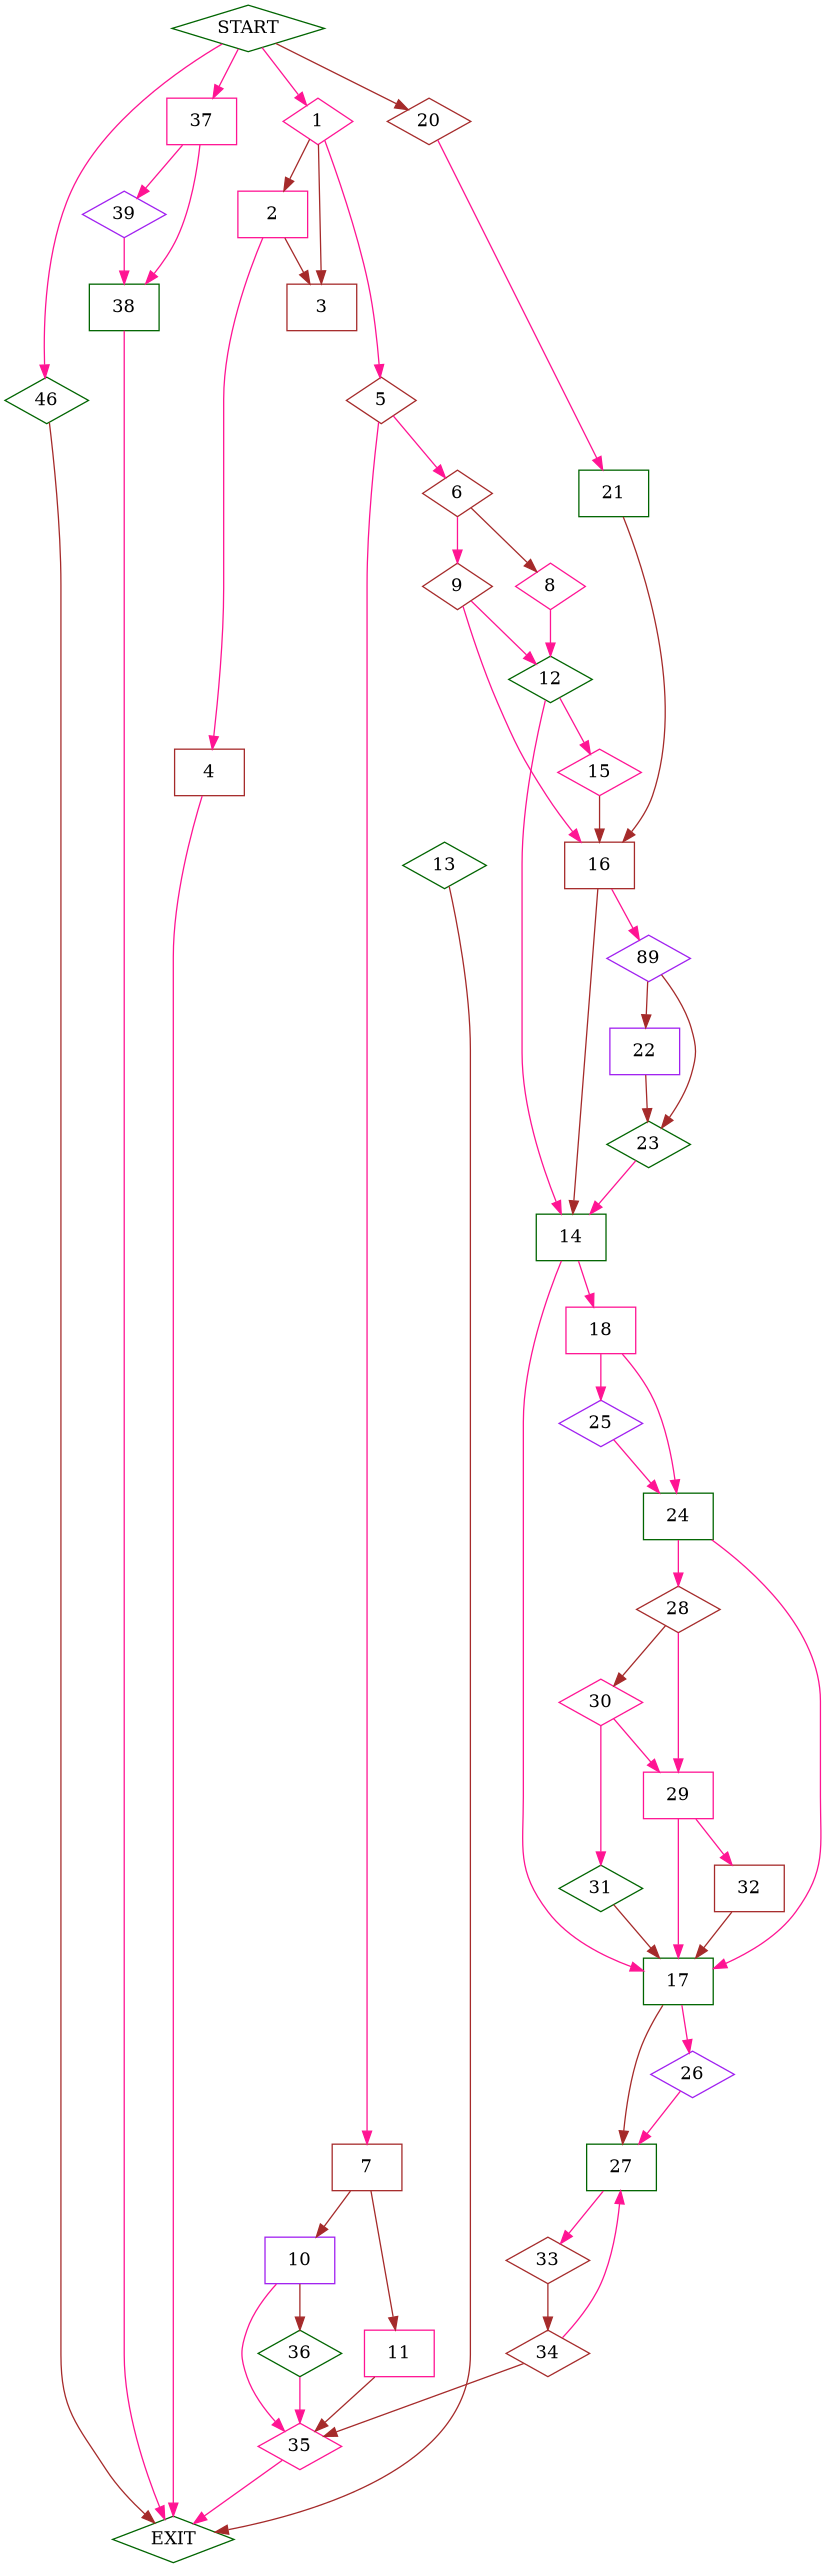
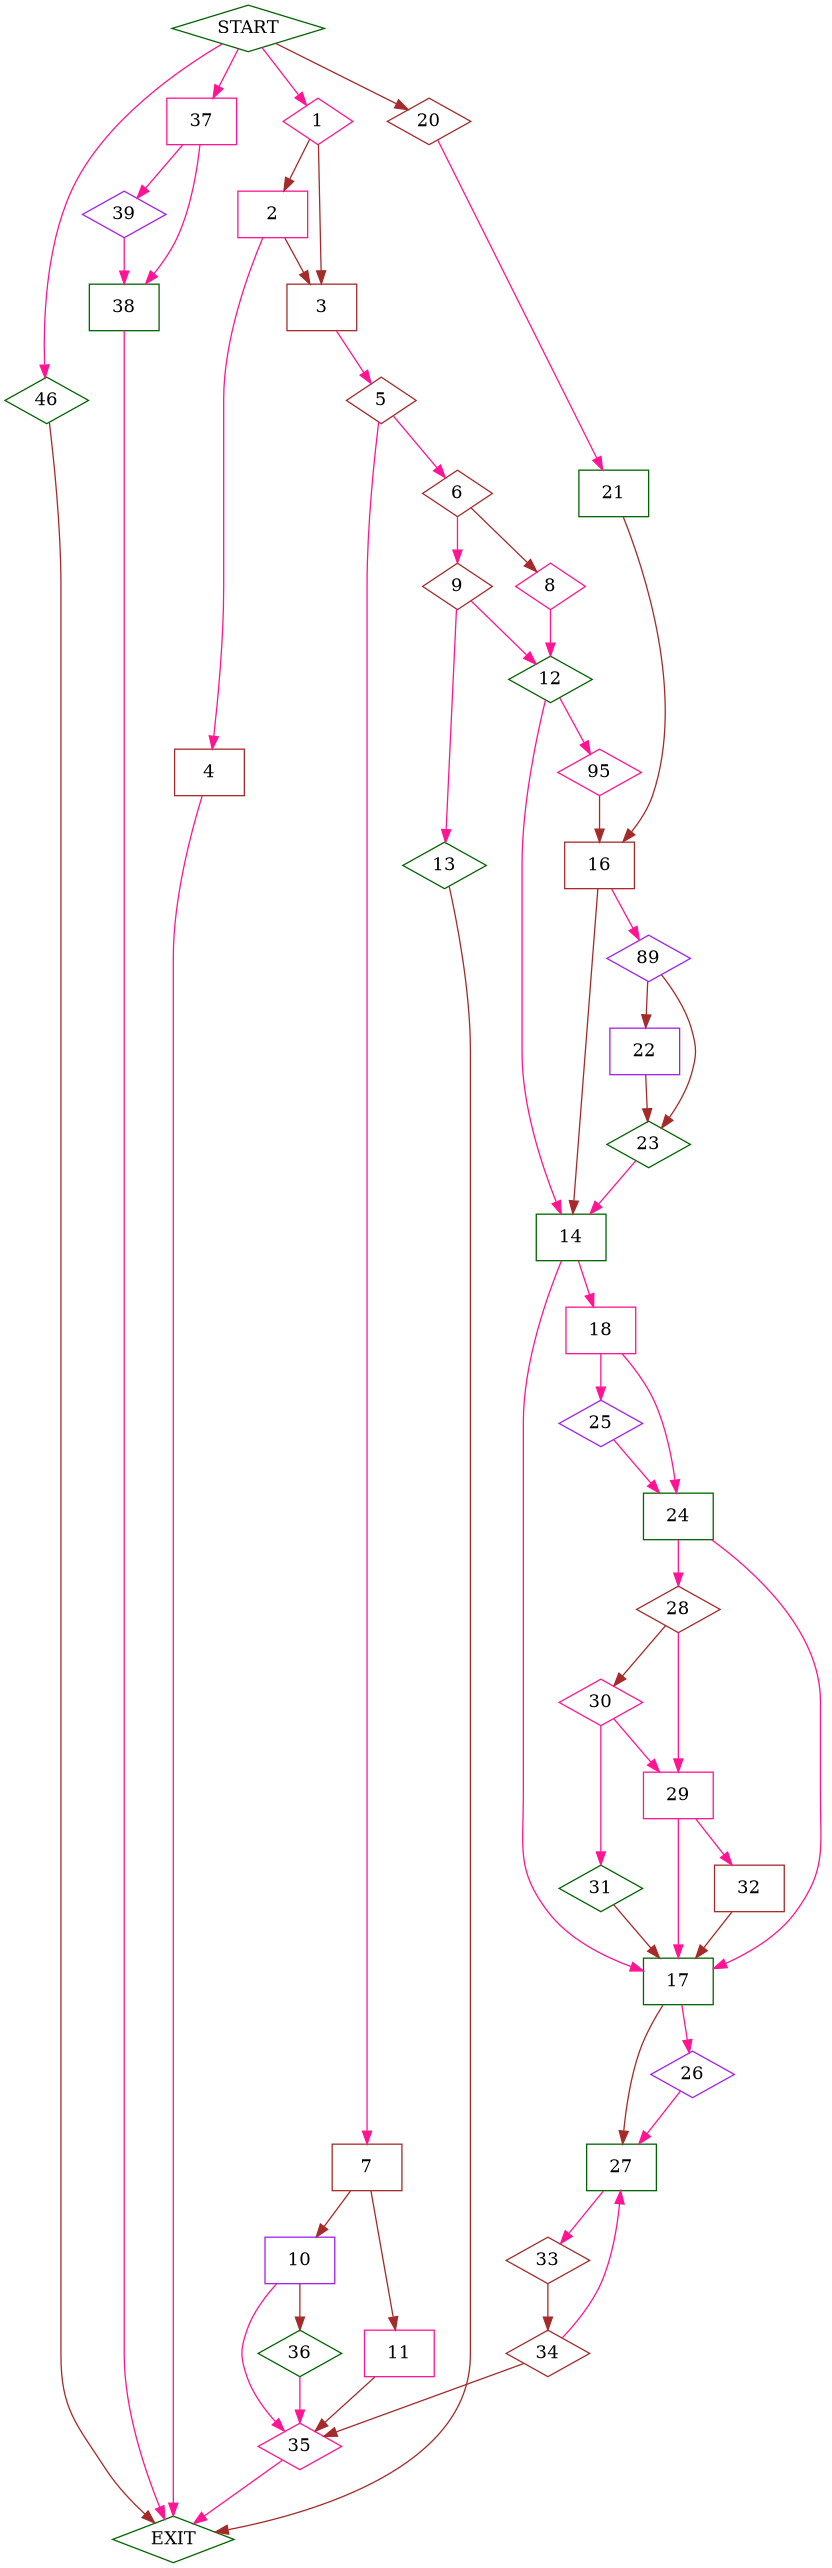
edge "1" -> "5": now "3" -> "5"
edge "9" -> "16": now "9" -> "13"
node "15": label "15" -> "95"
